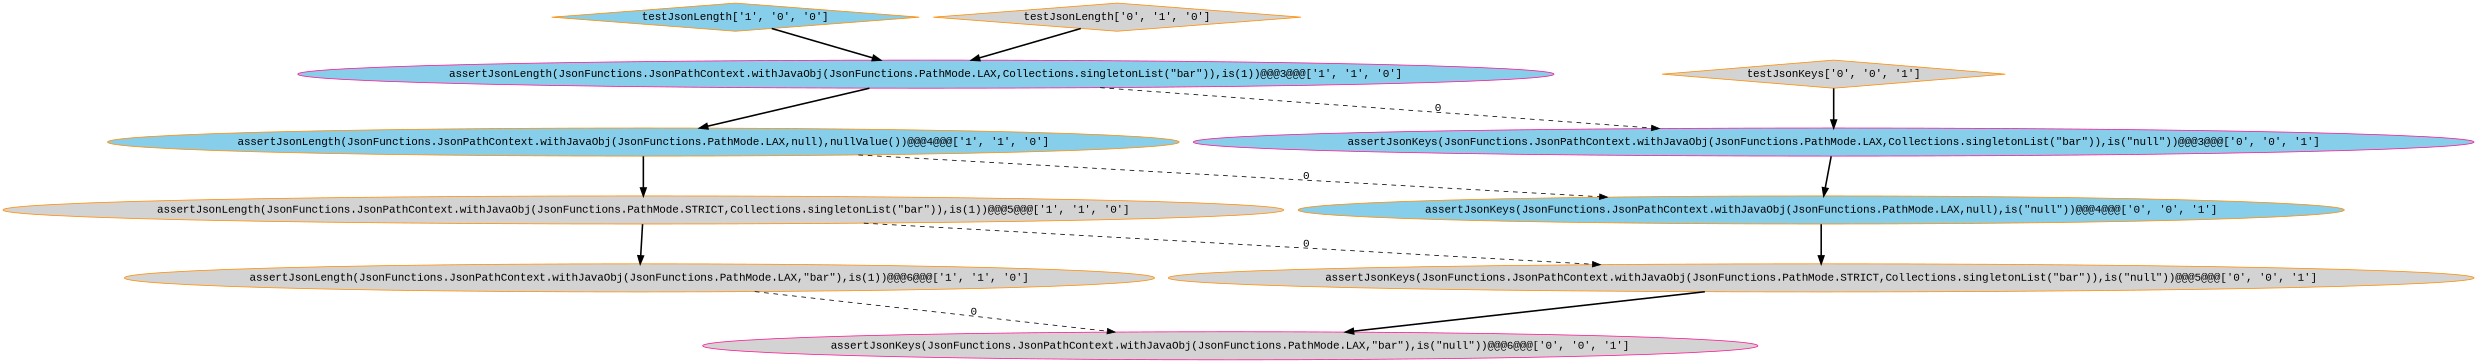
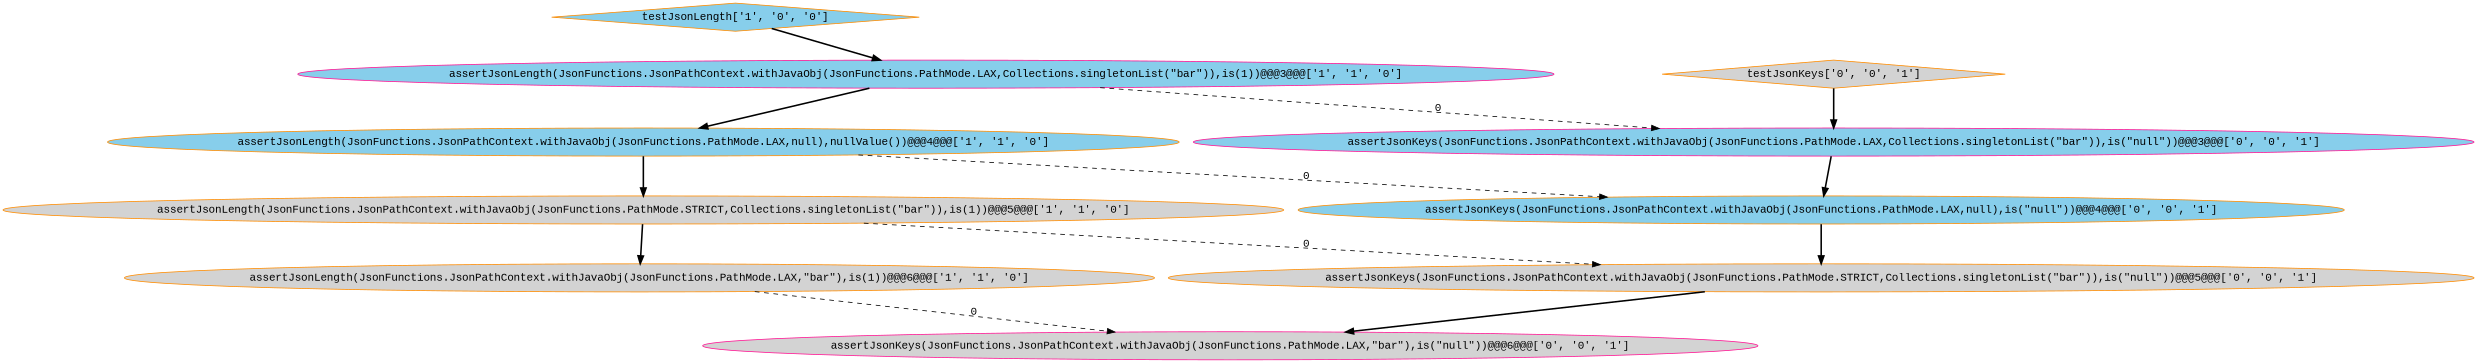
node "testJsonLength['0', '1', '0']": removed
